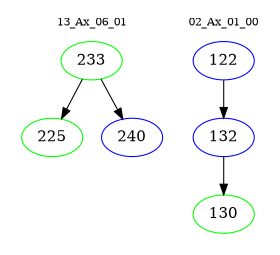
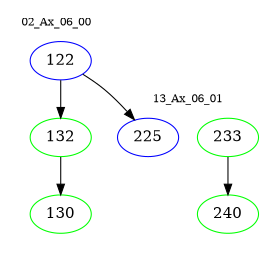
cluster "02_Ax_01_00": label "02_Ax_01_00" -> "02_Ax_06_00"
edge "233" -> "225": now "122" -> "225"
node "225": color green -> blue
node "240": color blue -> green
node "132": color blue -> green
